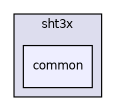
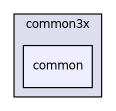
cluster "sht3x": label "sht3x" -> "common3x"
